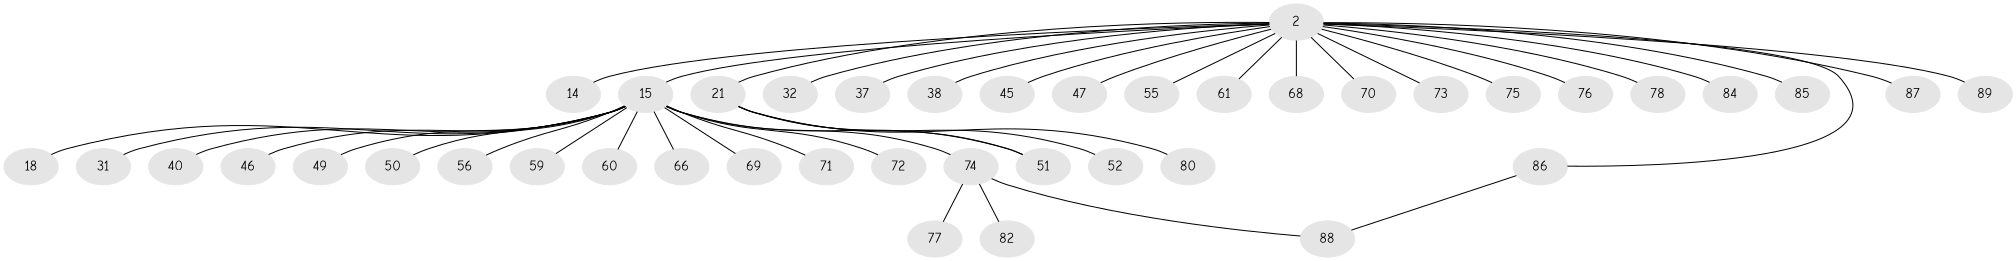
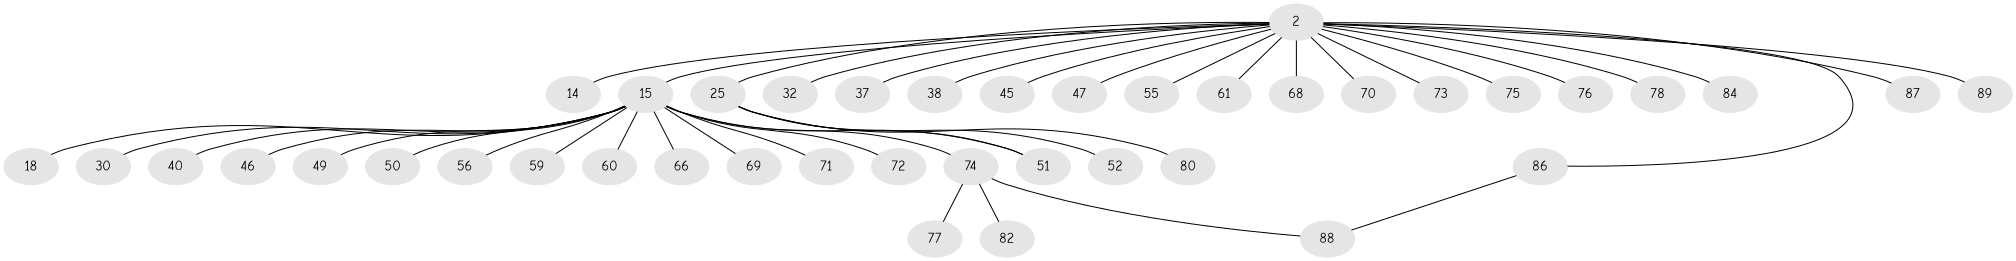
node "21": label "21" -> "25"
node "85": removed
node "31": label "31" -> "30"
